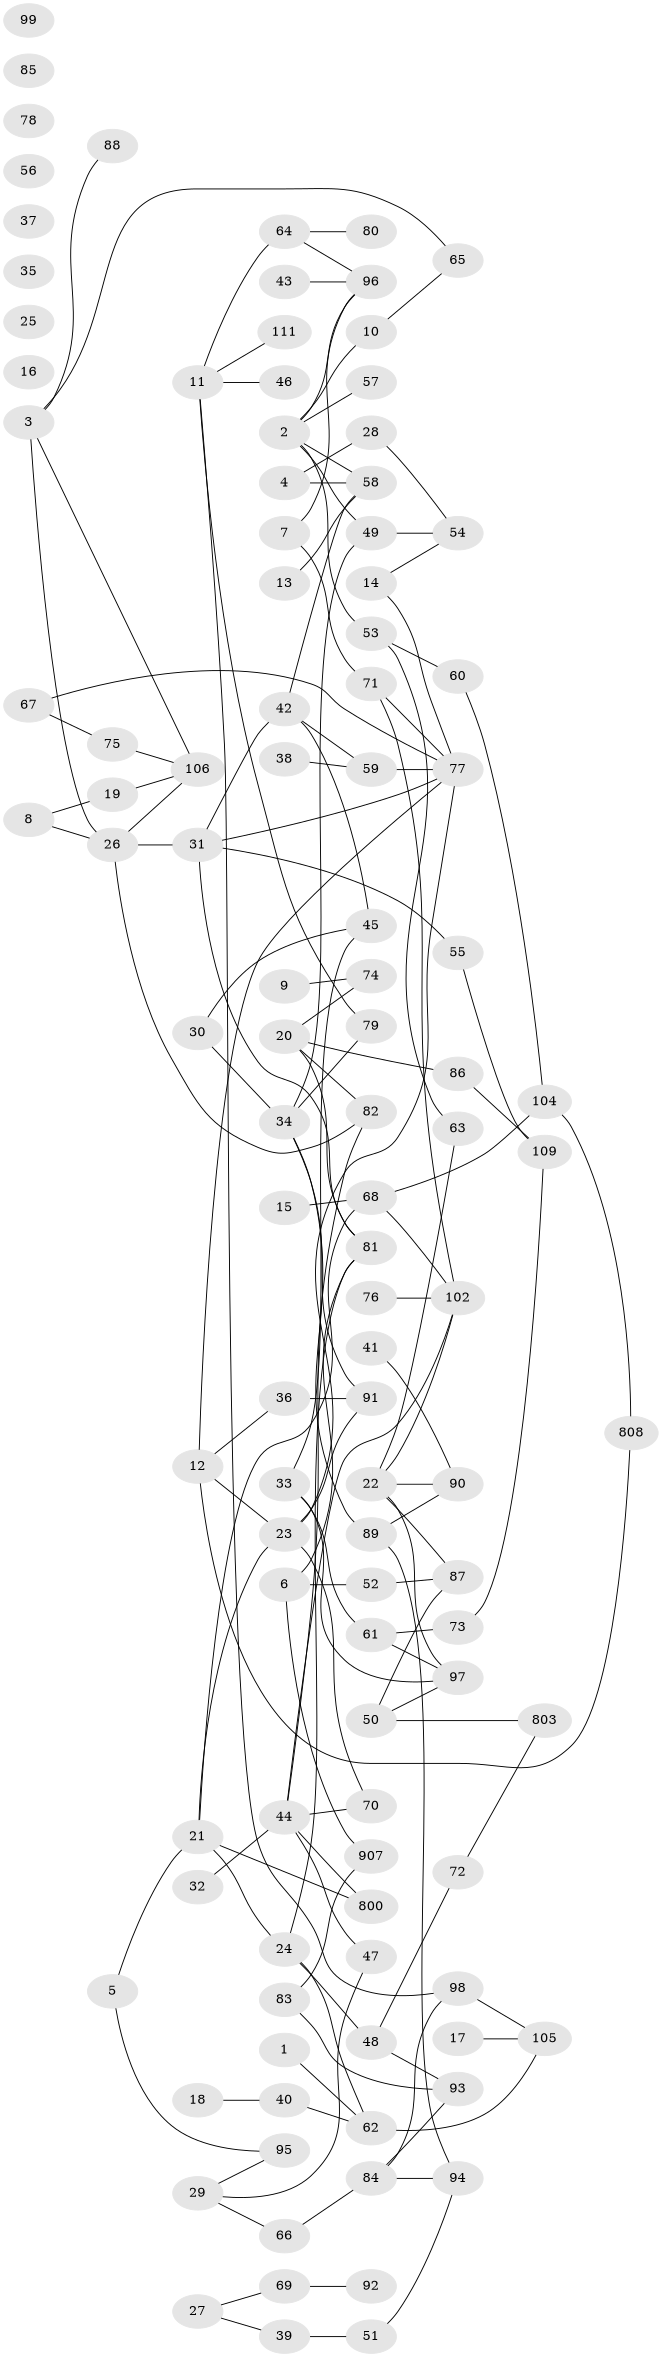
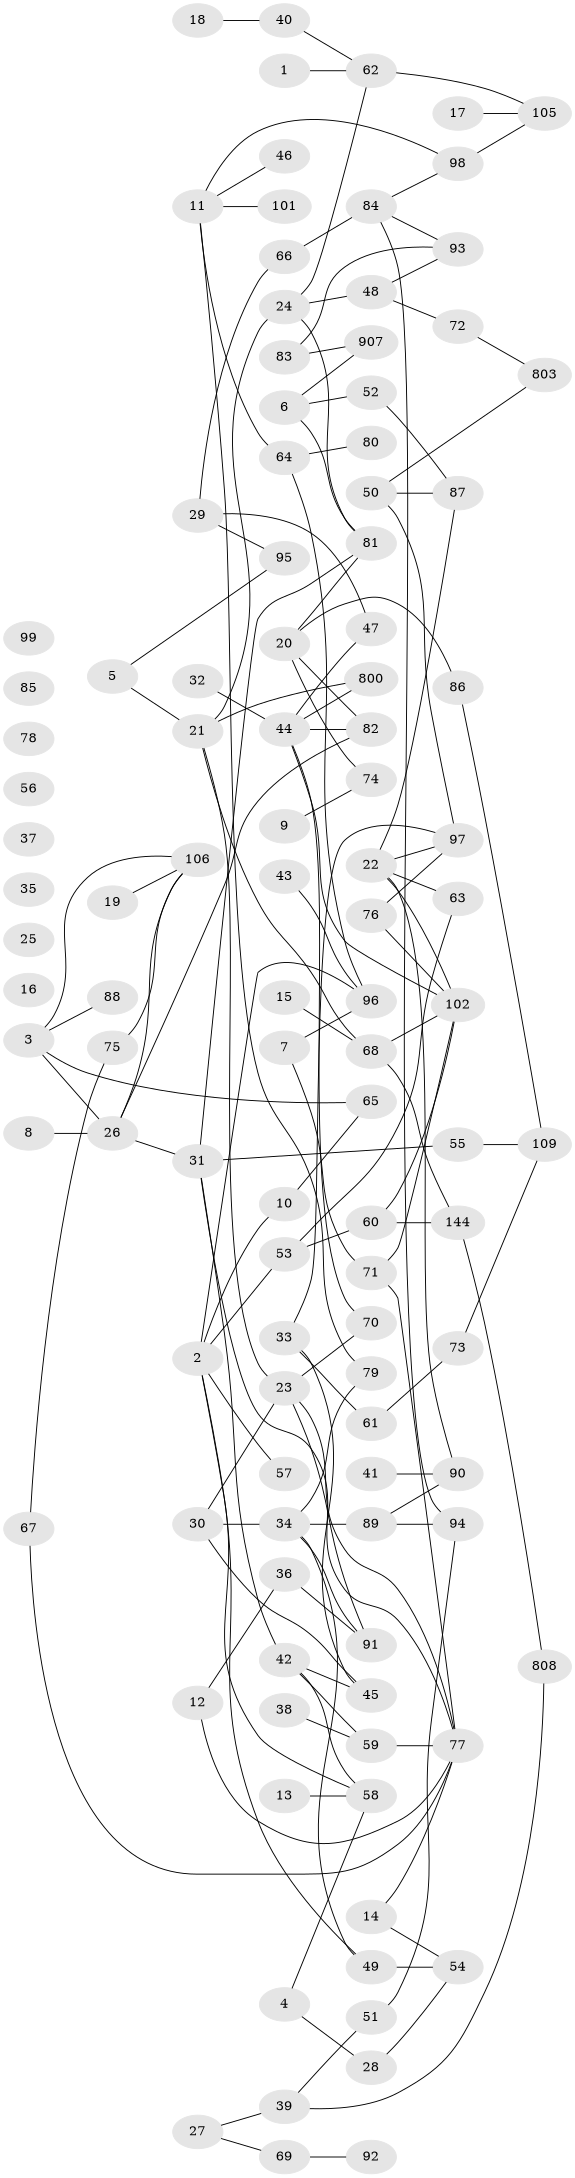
node "111": label "111" -> "101"
edge "19" -- "8": removed
node "104": label "104" -> "144"
edge "102" -- "60": added
edge "12" -- "23": now "30" -- "23"
edge "61" -- "97": now "76" -- "97"
edge "808" -- "12": now "808" -- "39"
